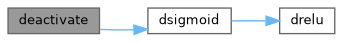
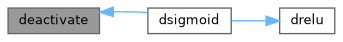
edge "deactivate" -> "dsigmoid": reversed
